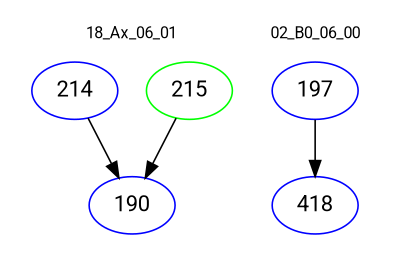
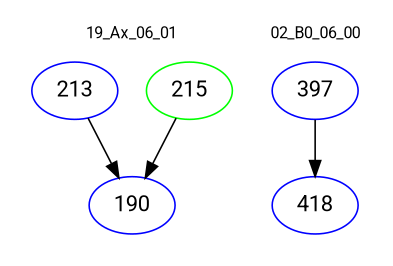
cluster "18_Ax_06_01": label "18_Ax_06_01" -> "19_Ax_06_01"
node "214": label "214" -> "213"
node "197": label "197" -> "397"
